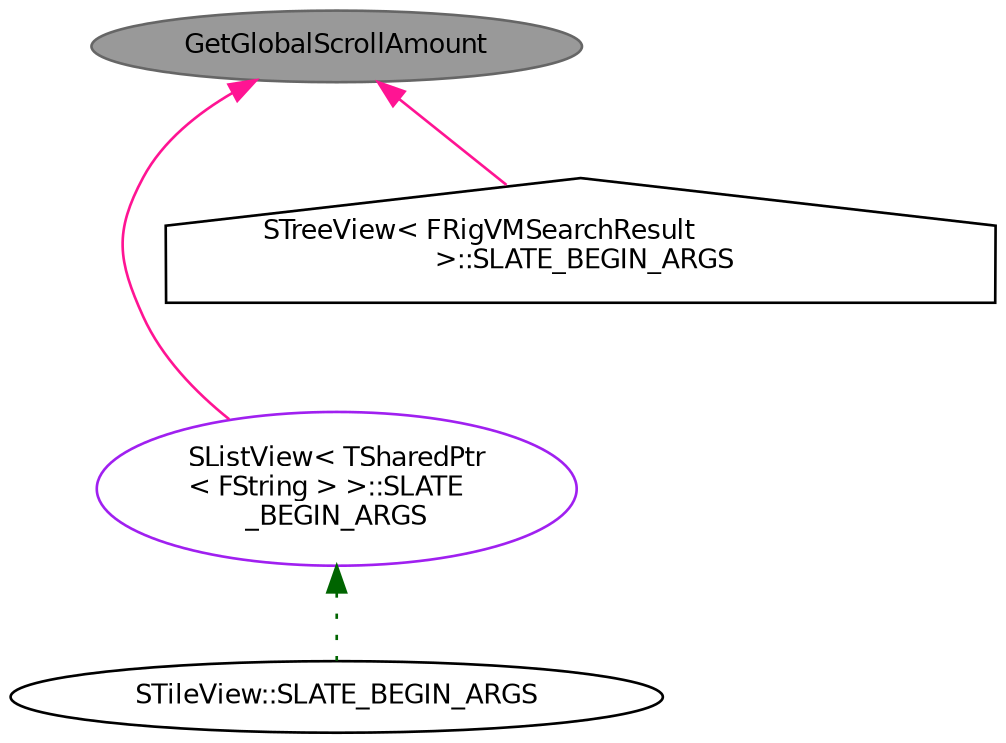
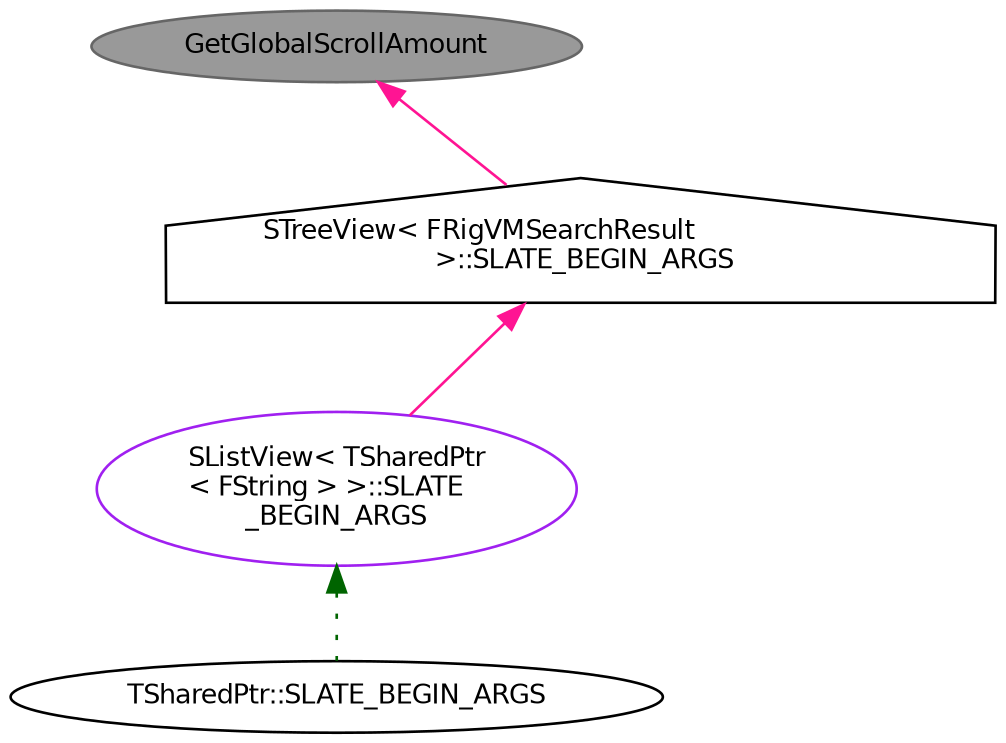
edge "SListView< TSharedPtr < FString > >::SLATE _BEGIN_ARGS" -> "GetGlobalScrollAmount": now "SListView< TSharedPtr < FString > >::SLATE _BEGIN_ARGS" -> "STreeView< FRigVMSearchResult >::SLATE_BEGIN_ARGS"
node "STileView::SLATE_BEGIN_ARGS": label "STileView::SLATE_BEGIN_ARGS" -> "TSharedPtr::SLATE_BEGIN_ARGS"
